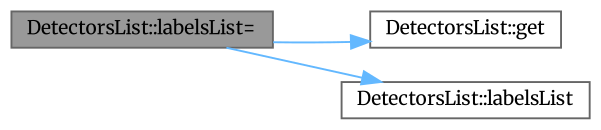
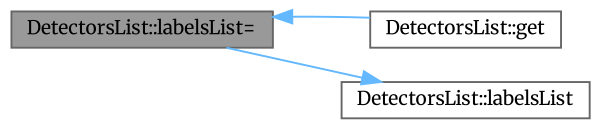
edge "DetectorsList::labelsList=" -> "DetectorsList::get": reversed
